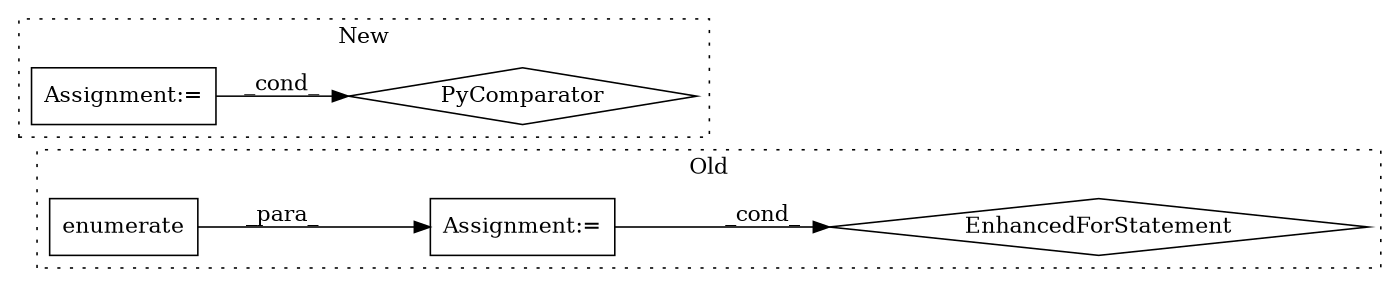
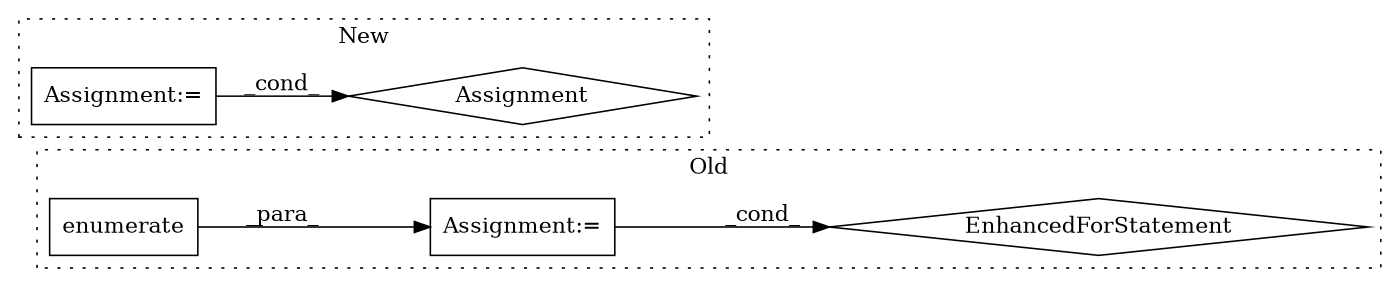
node "PyComparator": label "PyComparator" -> "Assignment"
